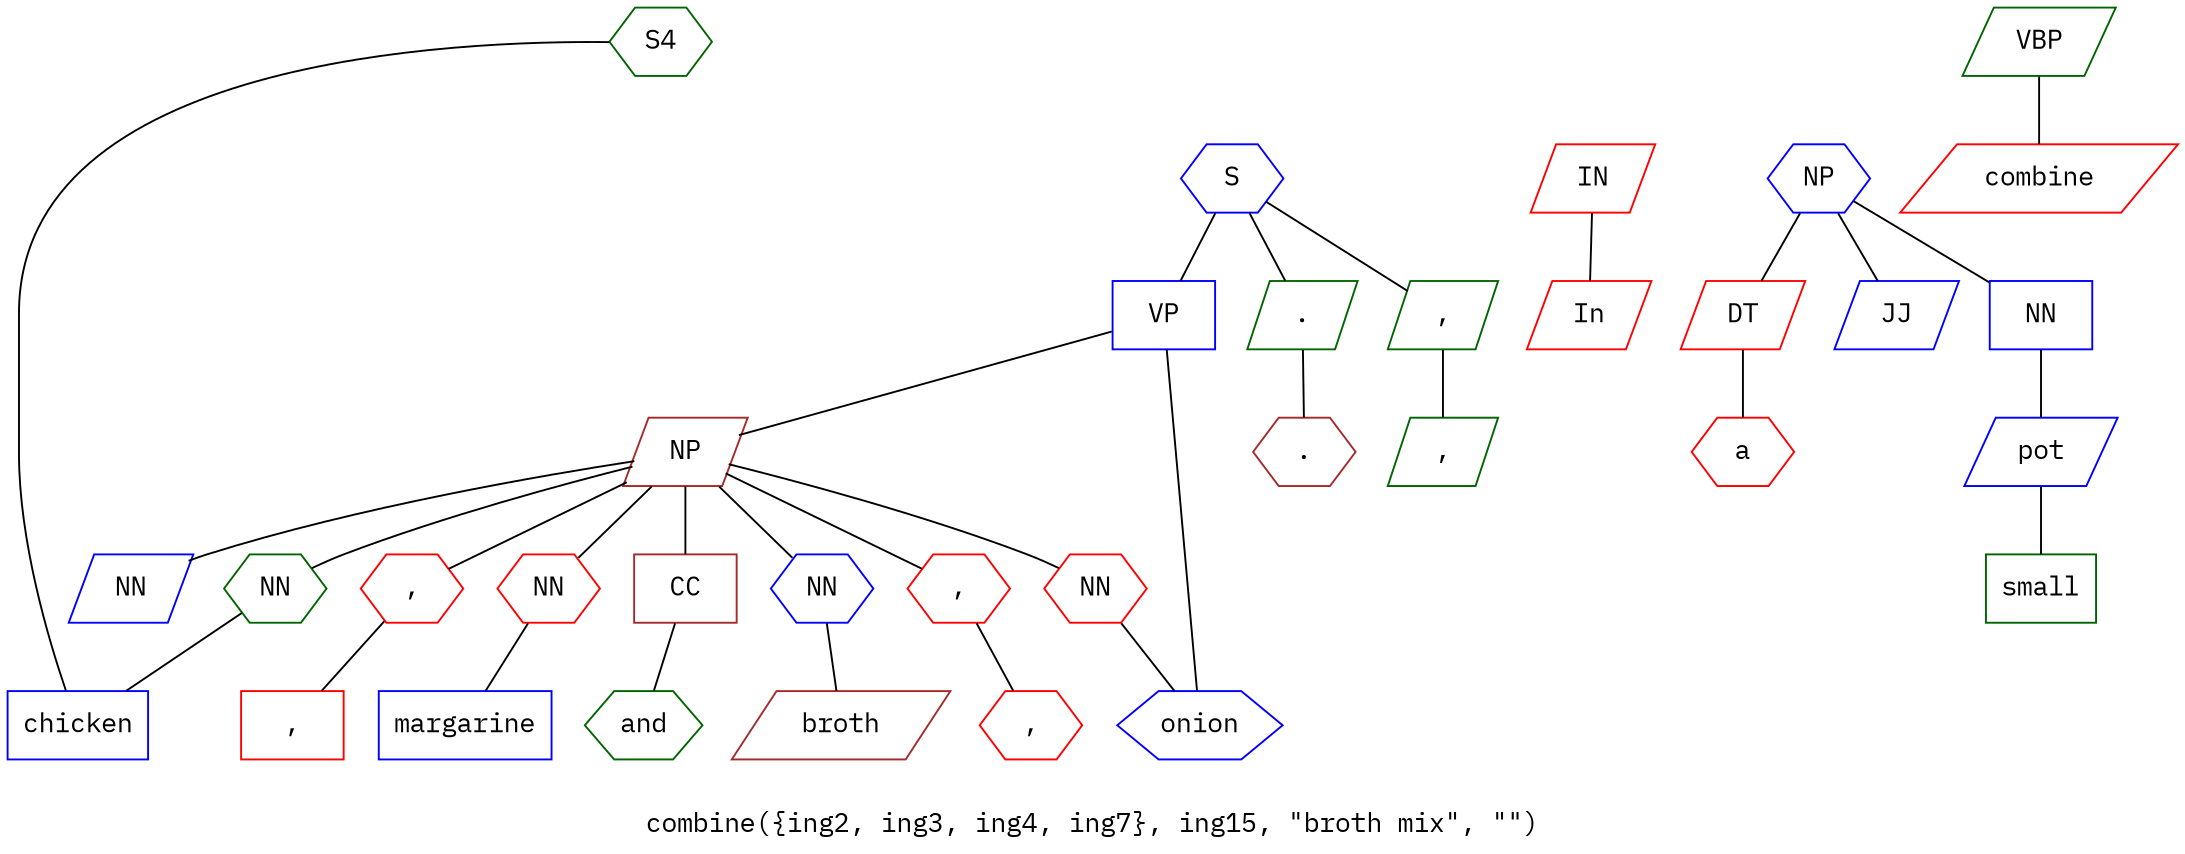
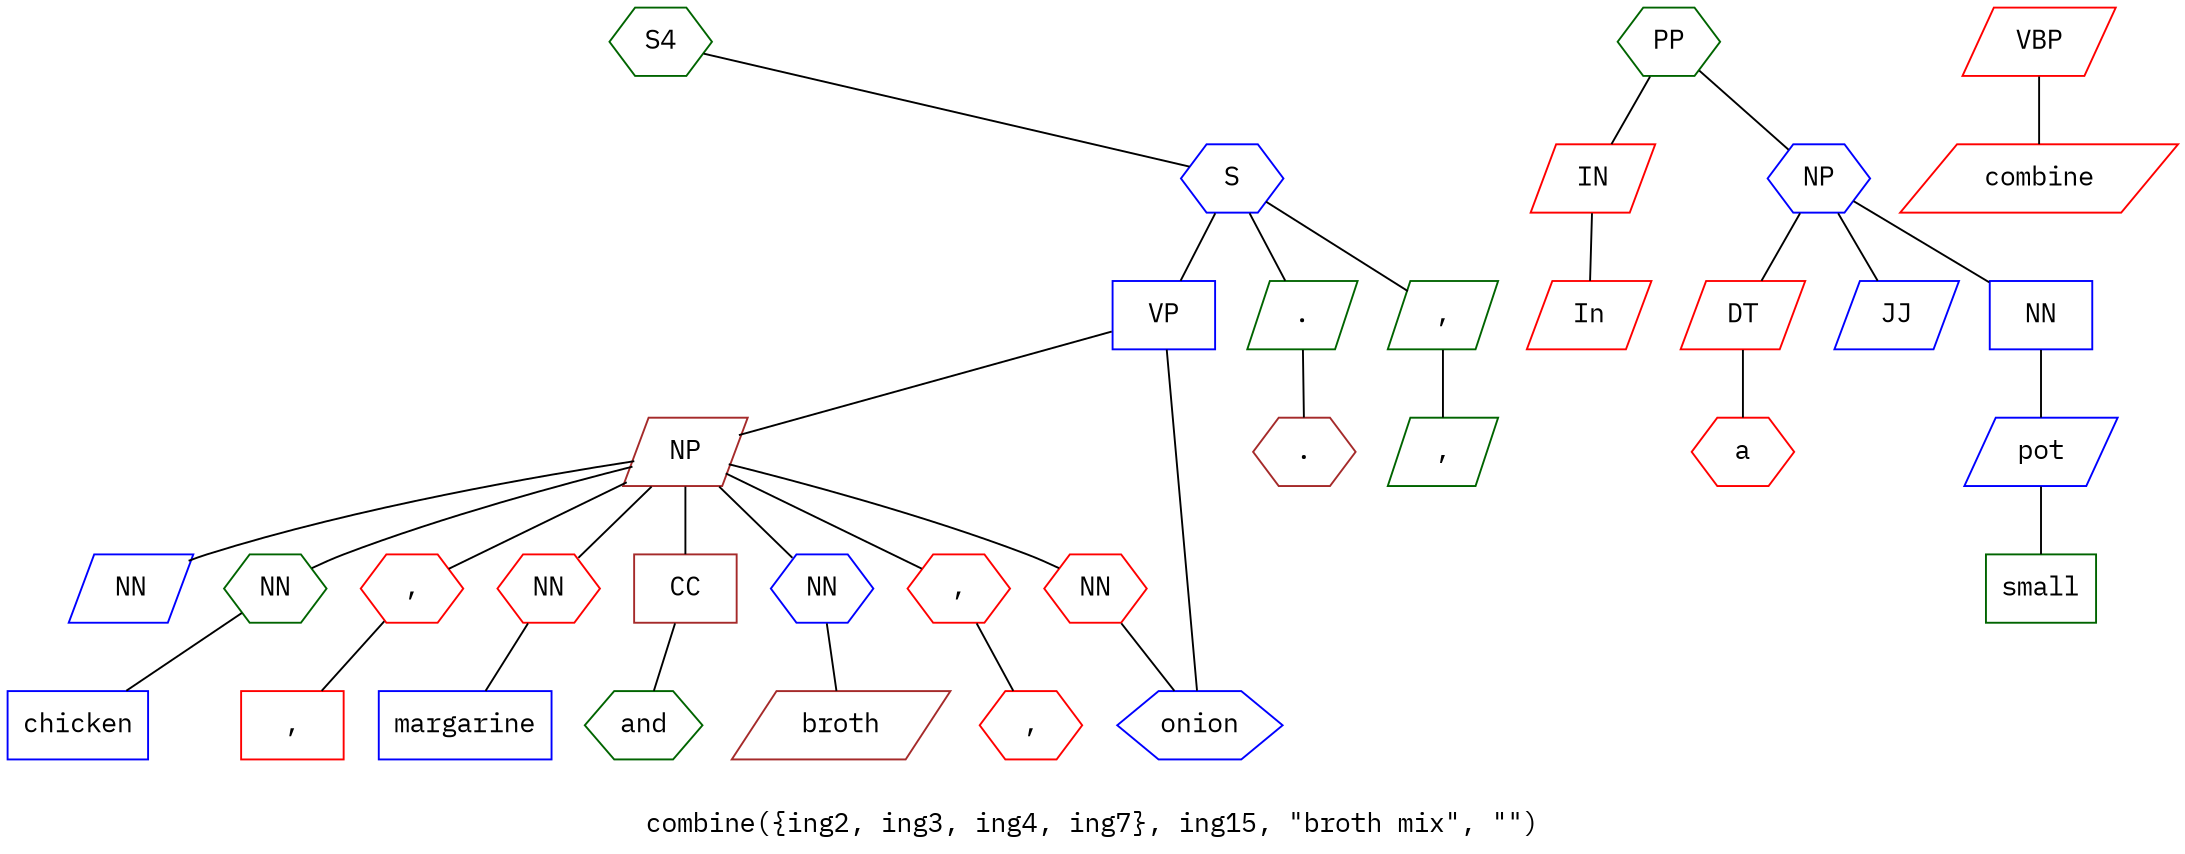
node "PP": added
node "VBP": color darkgreen -> red
edge "S4" -- "chicken": now "S4" -- "S"
